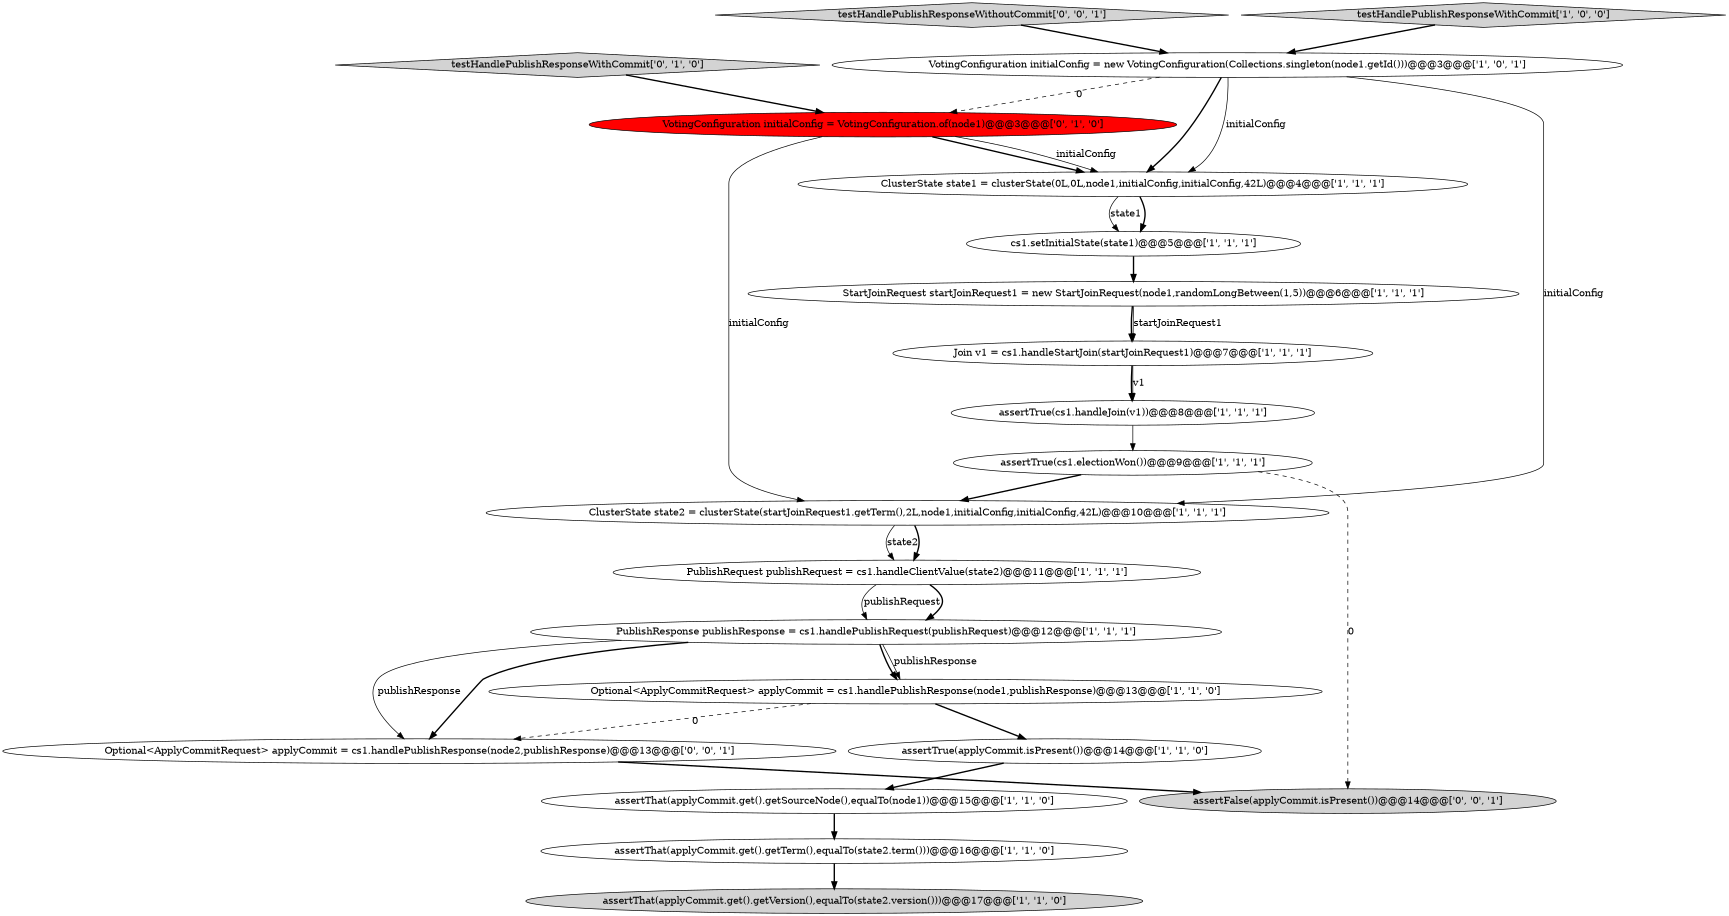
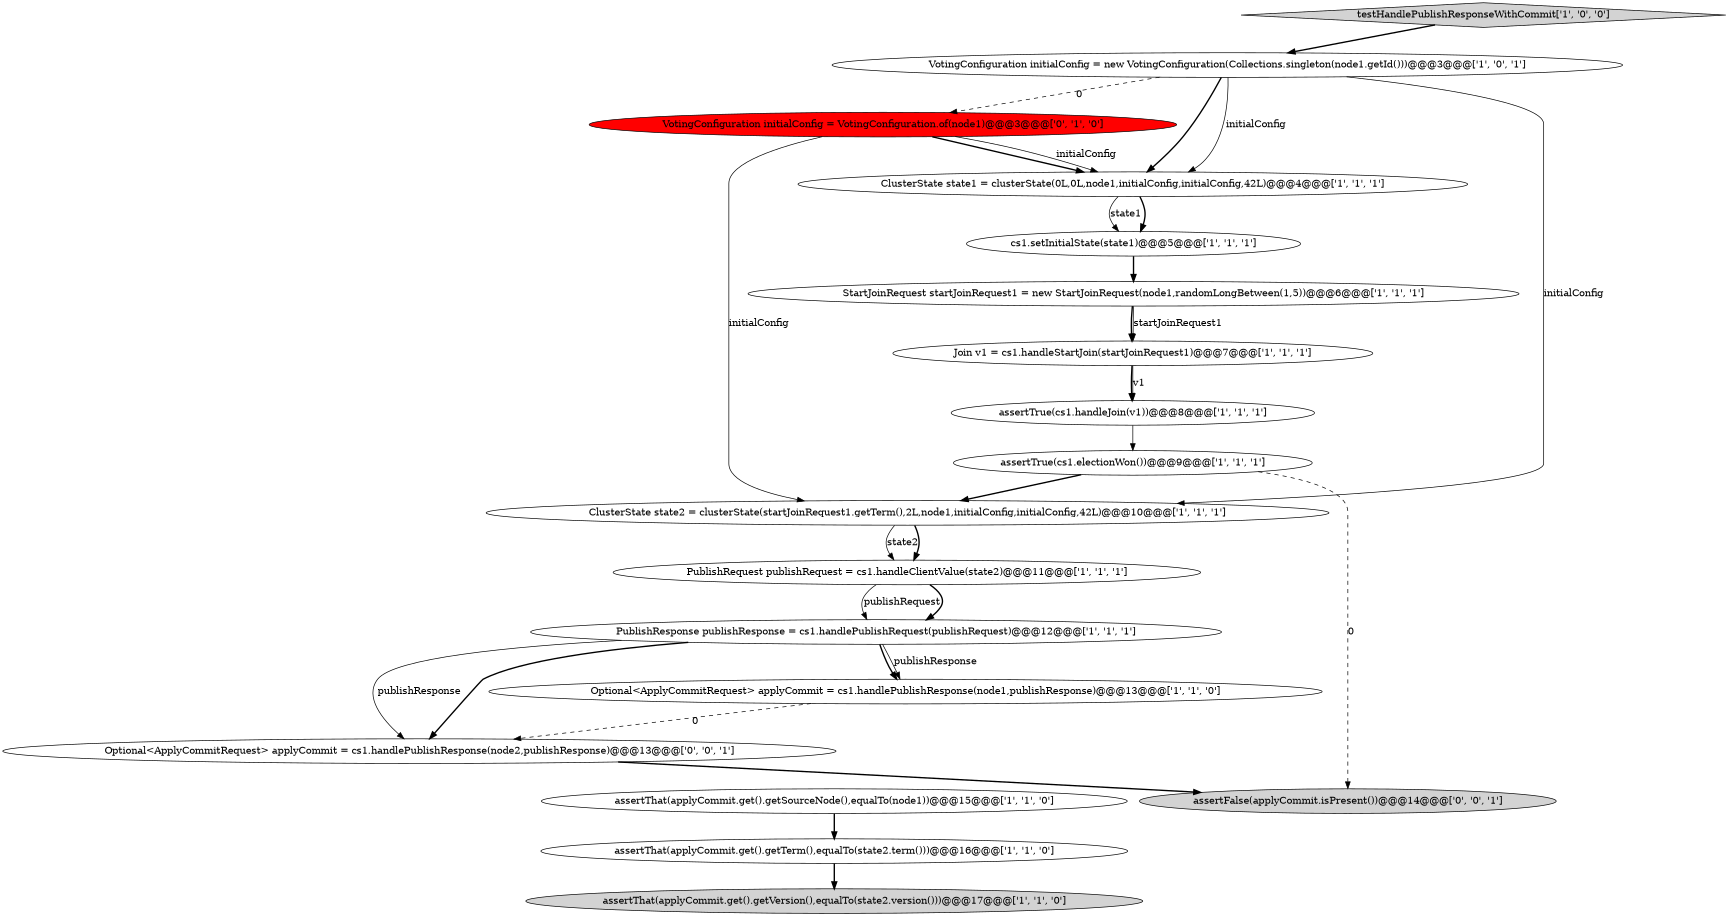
node "testHandlePublishResponseWithoutCommit['0', '0', '1']": removed
node "testHandlePublishResponseWithCommit['0', '1', '0']": removed
node "assertTrue(applyCommit.isPresent())@@@14@@@['1', '1', '0']": removed
